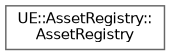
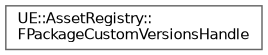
node "UE::AssetRegistry:: AssetRegistry": label "UE::AssetRegistry:: AssetRegistry" -> "UE::AssetRegistry:: FPackageCustomVersionsHandle"
